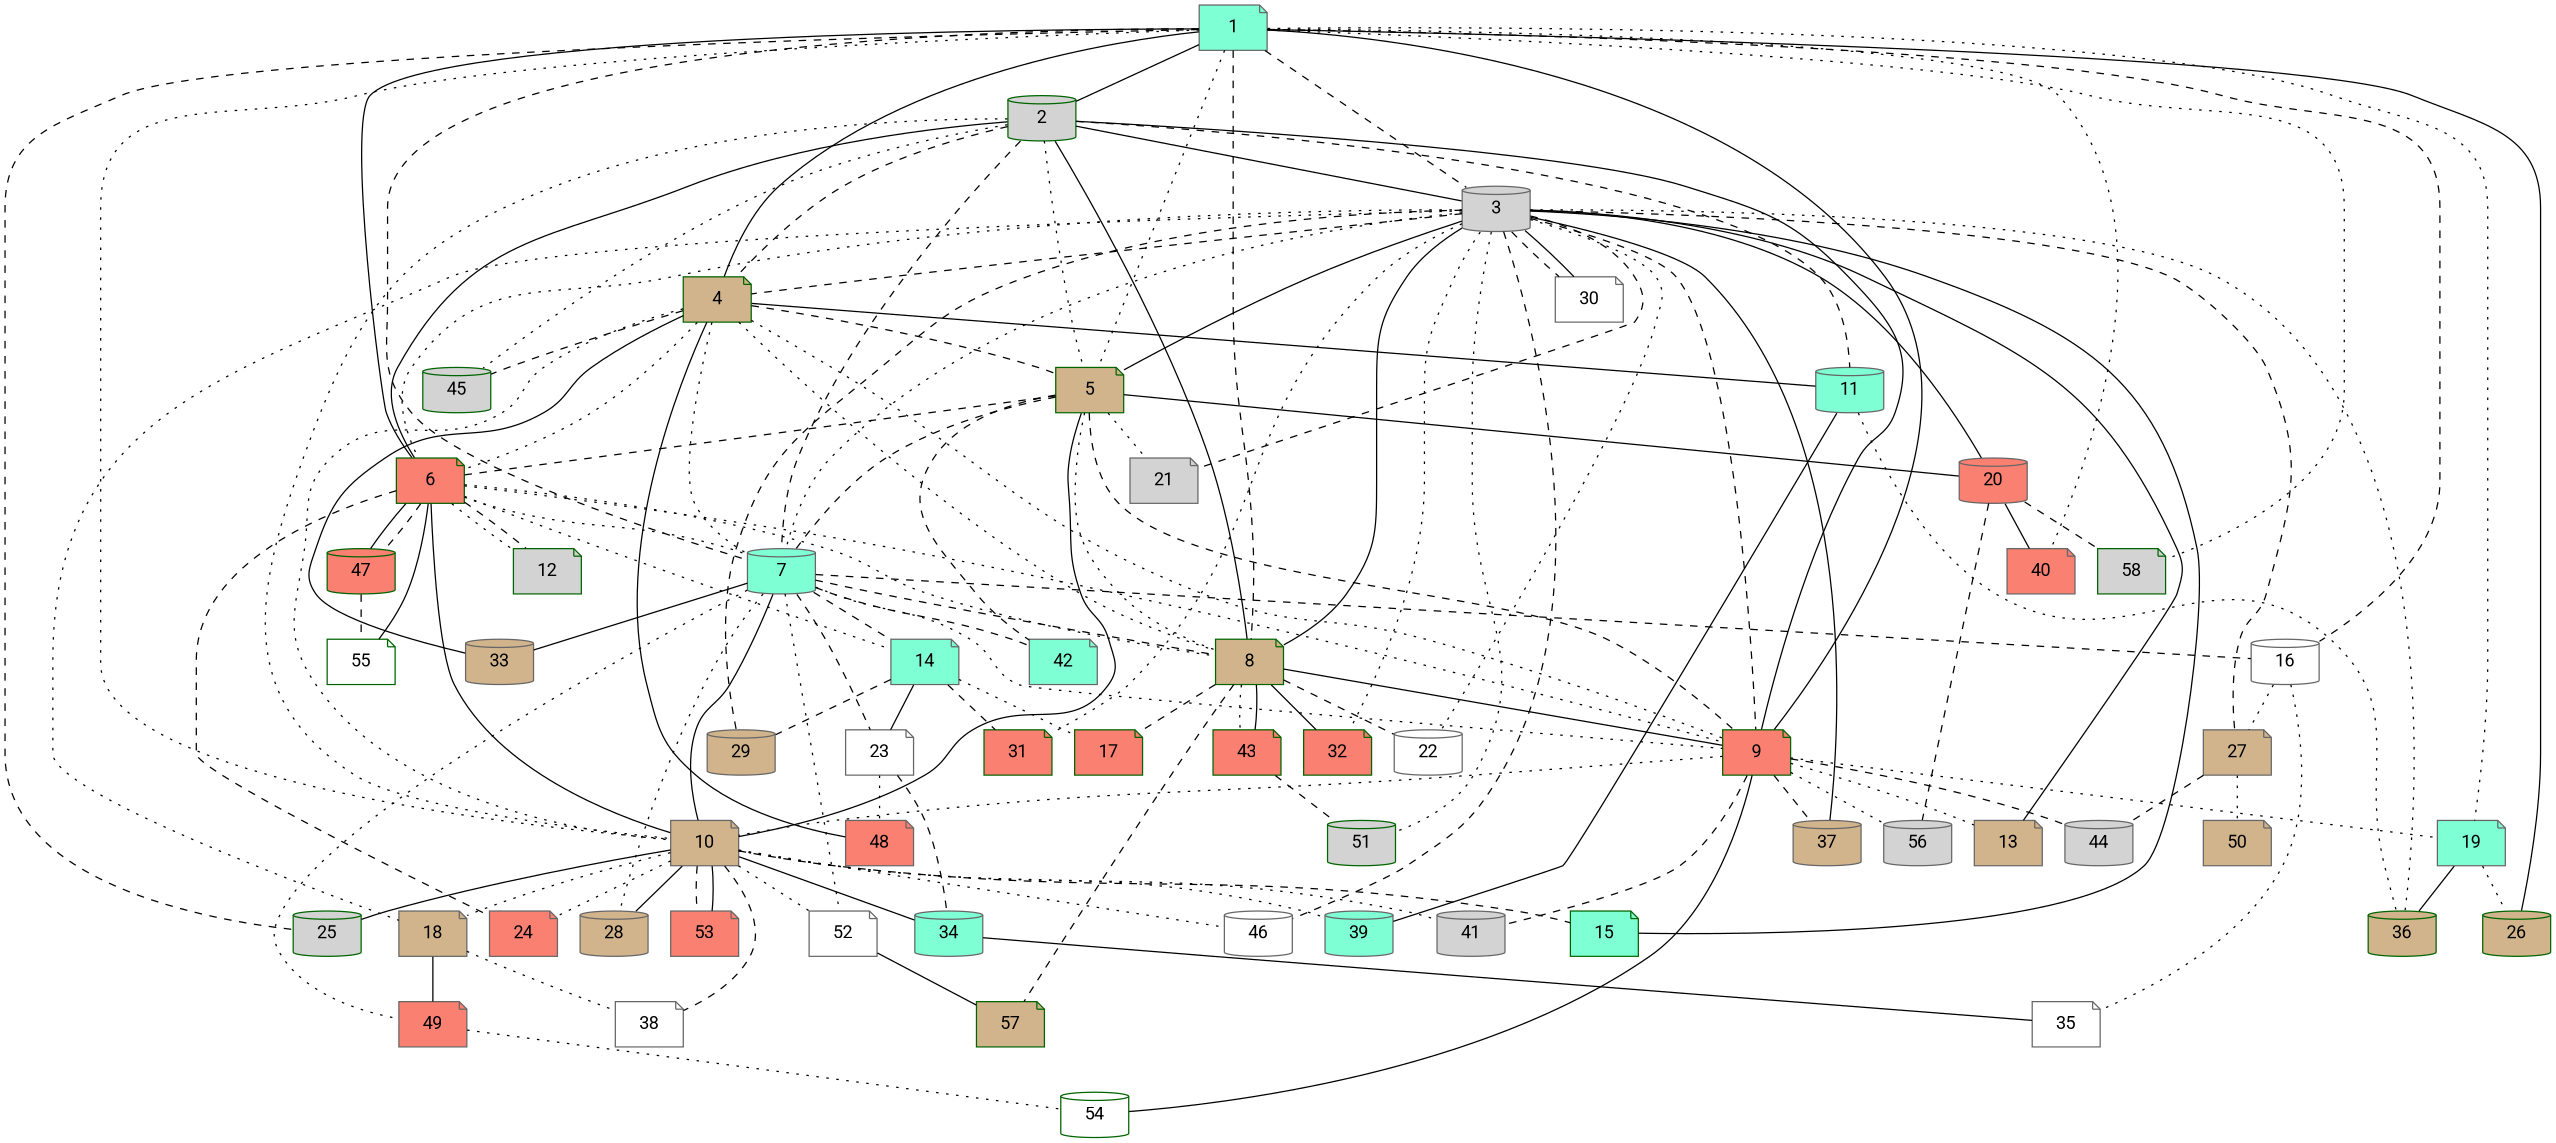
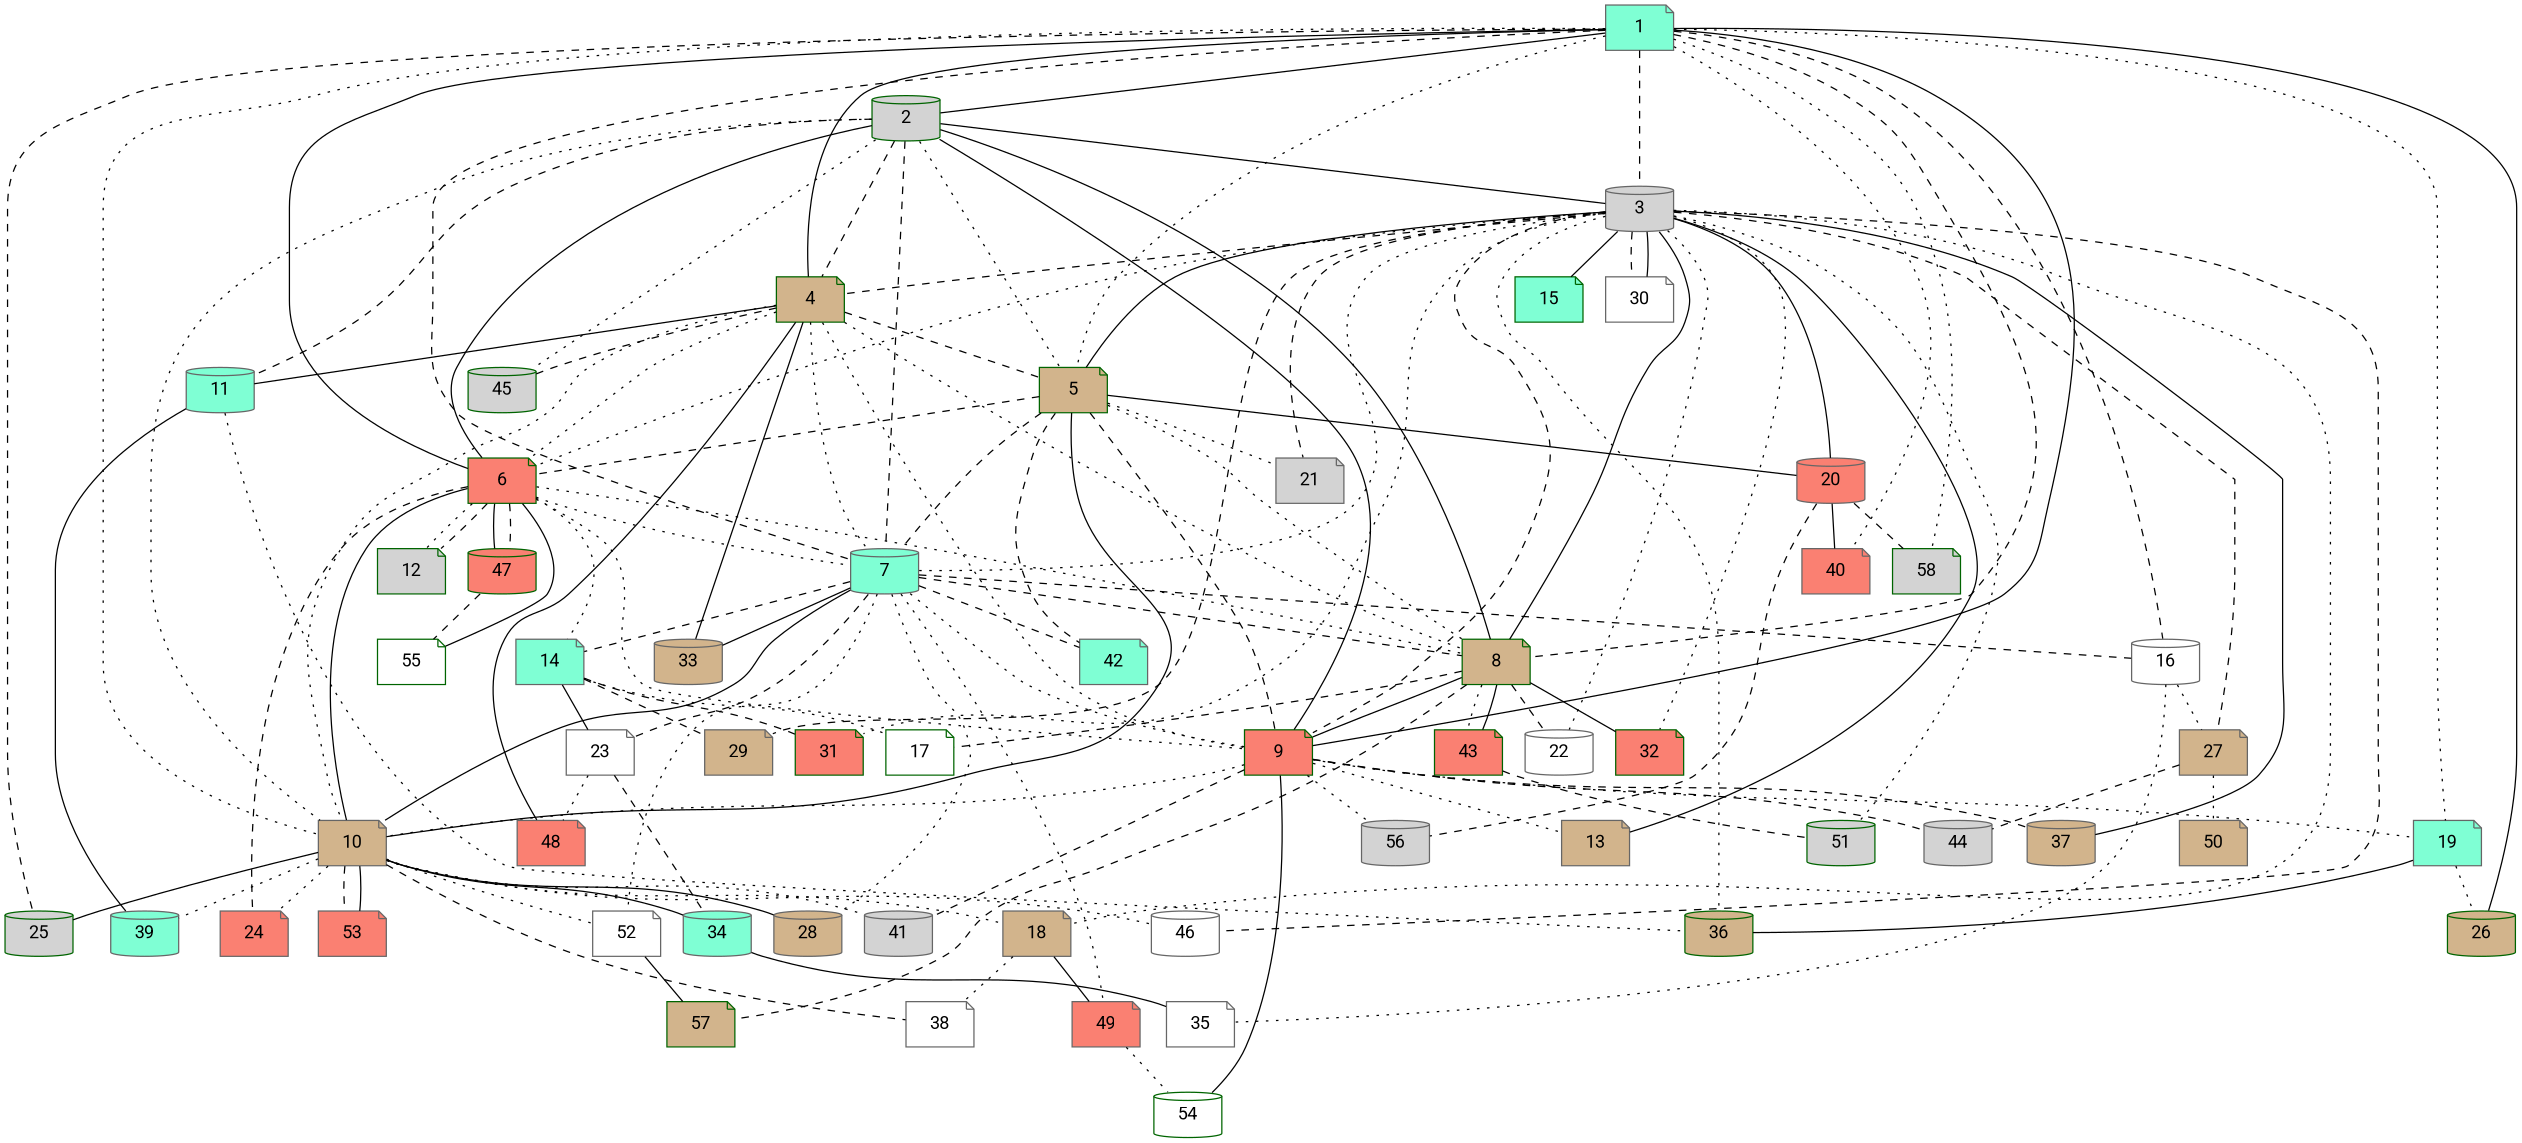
node "29": shape cylinder -> note
node "17": fillcolor salmon -> white
edge "10" -- "15": removed
